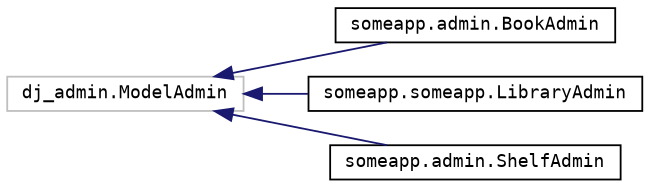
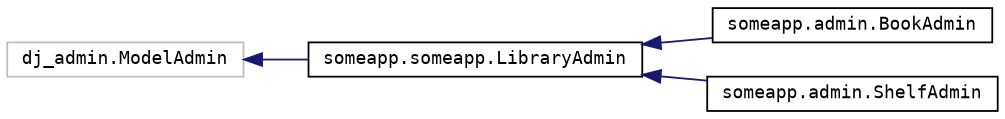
edge "someapp.admin.BookAdmin" -> "dj_admin.ModelAdmin": now "someapp.admin.BookAdmin" -> "someapp.someapp.LibraryAdmin"
edge "someapp.admin.ShelfAdmin" -> "dj_admin.ModelAdmin": now "someapp.admin.ShelfAdmin" -> "someapp.someapp.LibraryAdmin"
